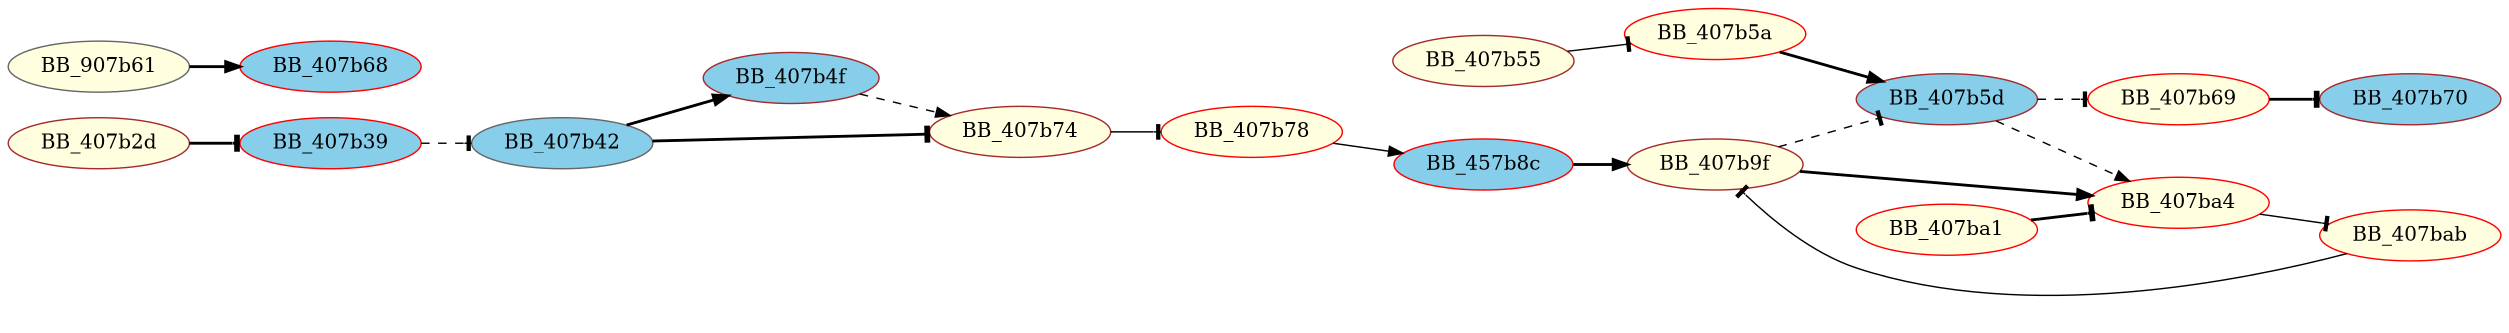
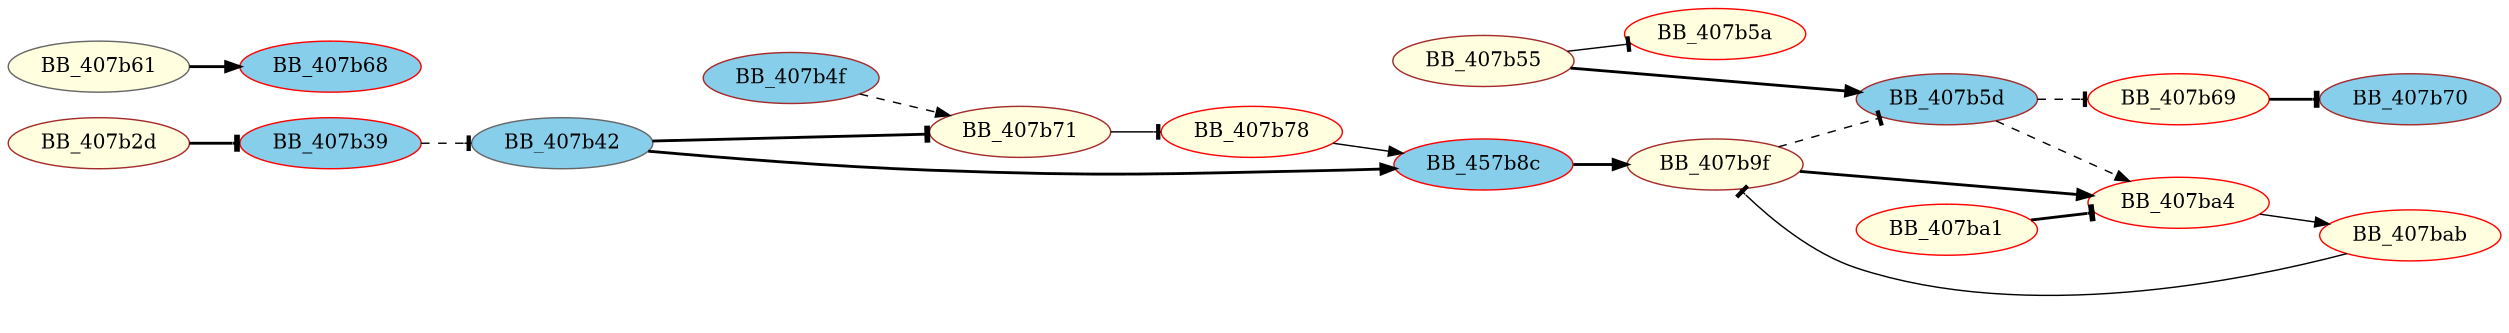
edge "BB_407b5a" -> "BB_407b5d": now "BB_407b55" -> "BB_407b5d"
node "BB_907b61": label "BB_907b61" -> "BB_407b61"
edge "BB_407b42" -> "BB_407b4f": now "BB_407b42" -> "BB_457b8c"
node "BB_407b74": label "BB_407b74" -> "BB_407b71"
edge "BB_407ba4" -> "BB_407bab": arrowhead tee -> normal
